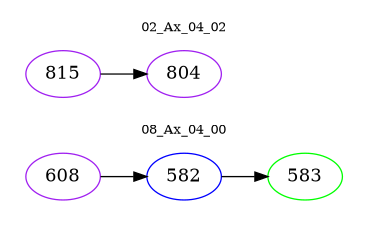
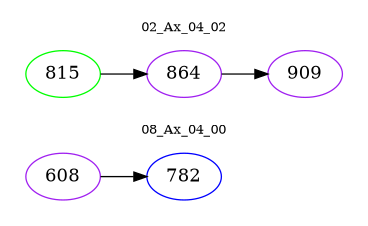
node "815": color purple -> green
node "804": label "804" -> "864"
node "909": added
node "582": label "582" -> "782"
node "583": removed
